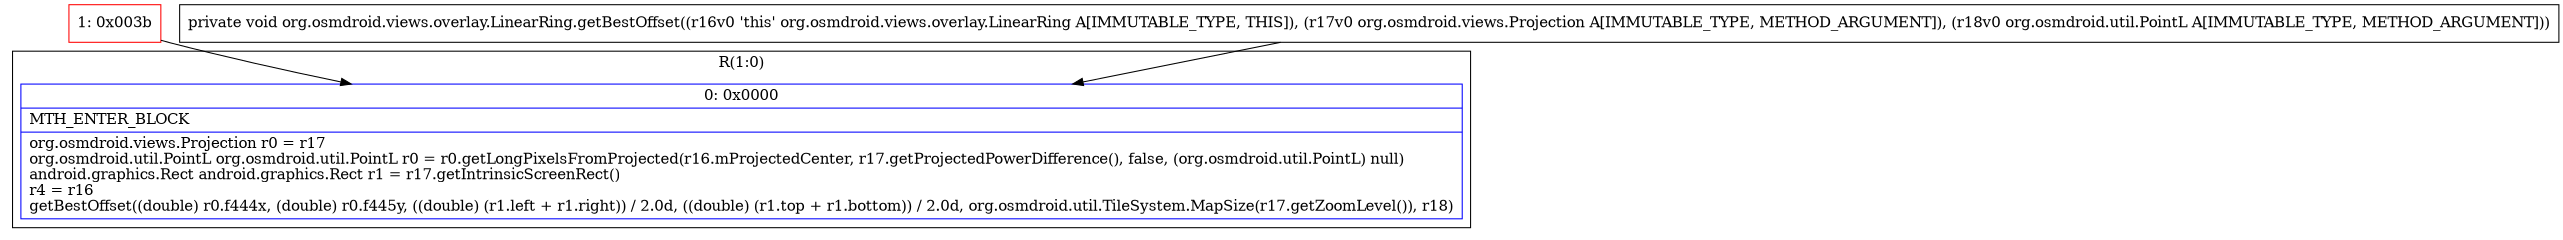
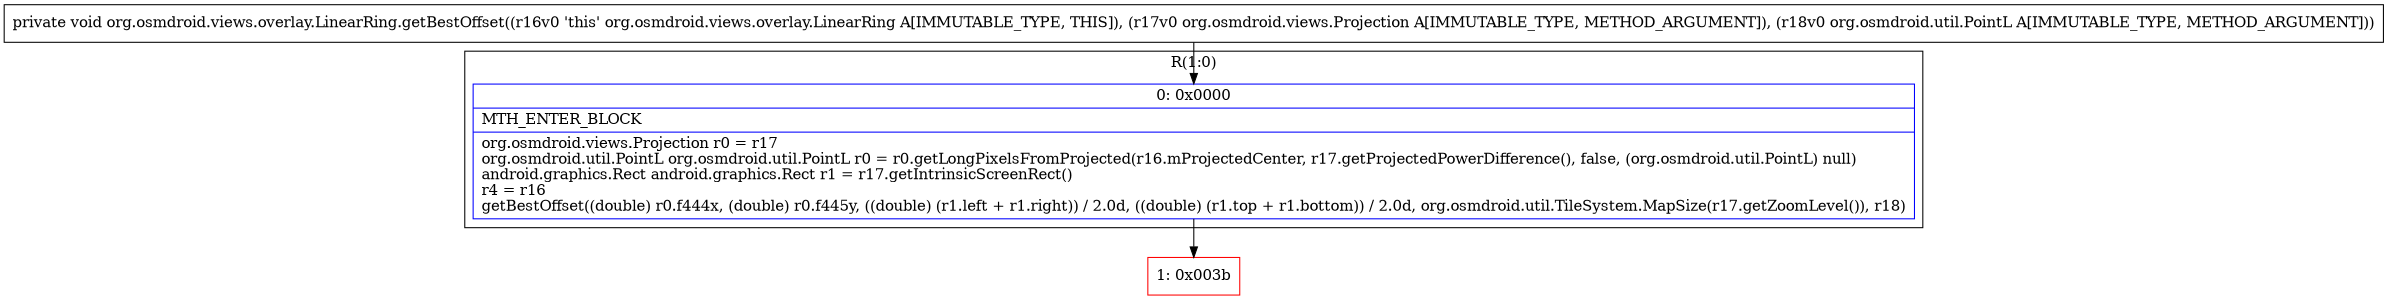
edge "1: 0x003b" -> "0: 0x0000": reversed
